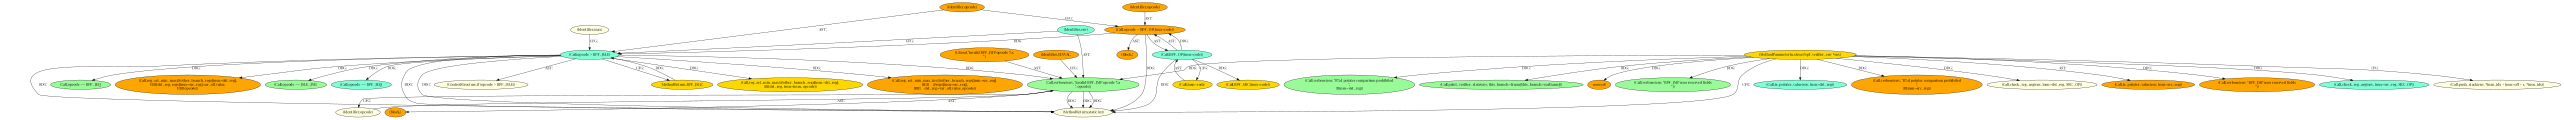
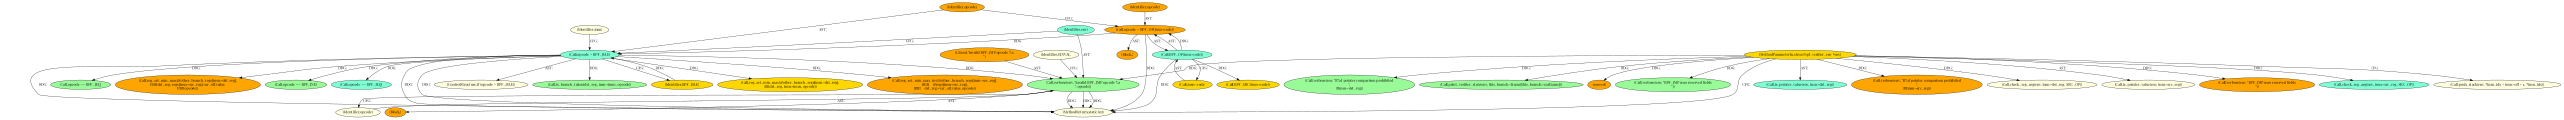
node "(Identifier,max)": label "(Identifier,max)" -> "(Identifier,insn)"
node "(Identifier,EINVAL)": fillcolor orange -> lightyellow
edge "(MethodParameterIn,struct bpf_verifier_env *env)" -> "(Call,is_pointer_value(env, insn->dst_reg))": label "DDG: " -> "AST: "
node "(Call,opcode == JSLE_JNE)": label "(Call,opcode == JSLE_JNE)" -> "(Call,opcode == BPF_JNE)"
node "(Call,is_branch_taken(dst_reg, insn->imm, opcode))": added
node "(MethodReturn,BPF_JSLE)": label "(MethodReturn,BPF_JSLE)" -> "(Identifier,BPF_JSLE)"
node "(Call,is_pointer_value(env, insn->src_reg))": fillcolor orange -> lightyellow
